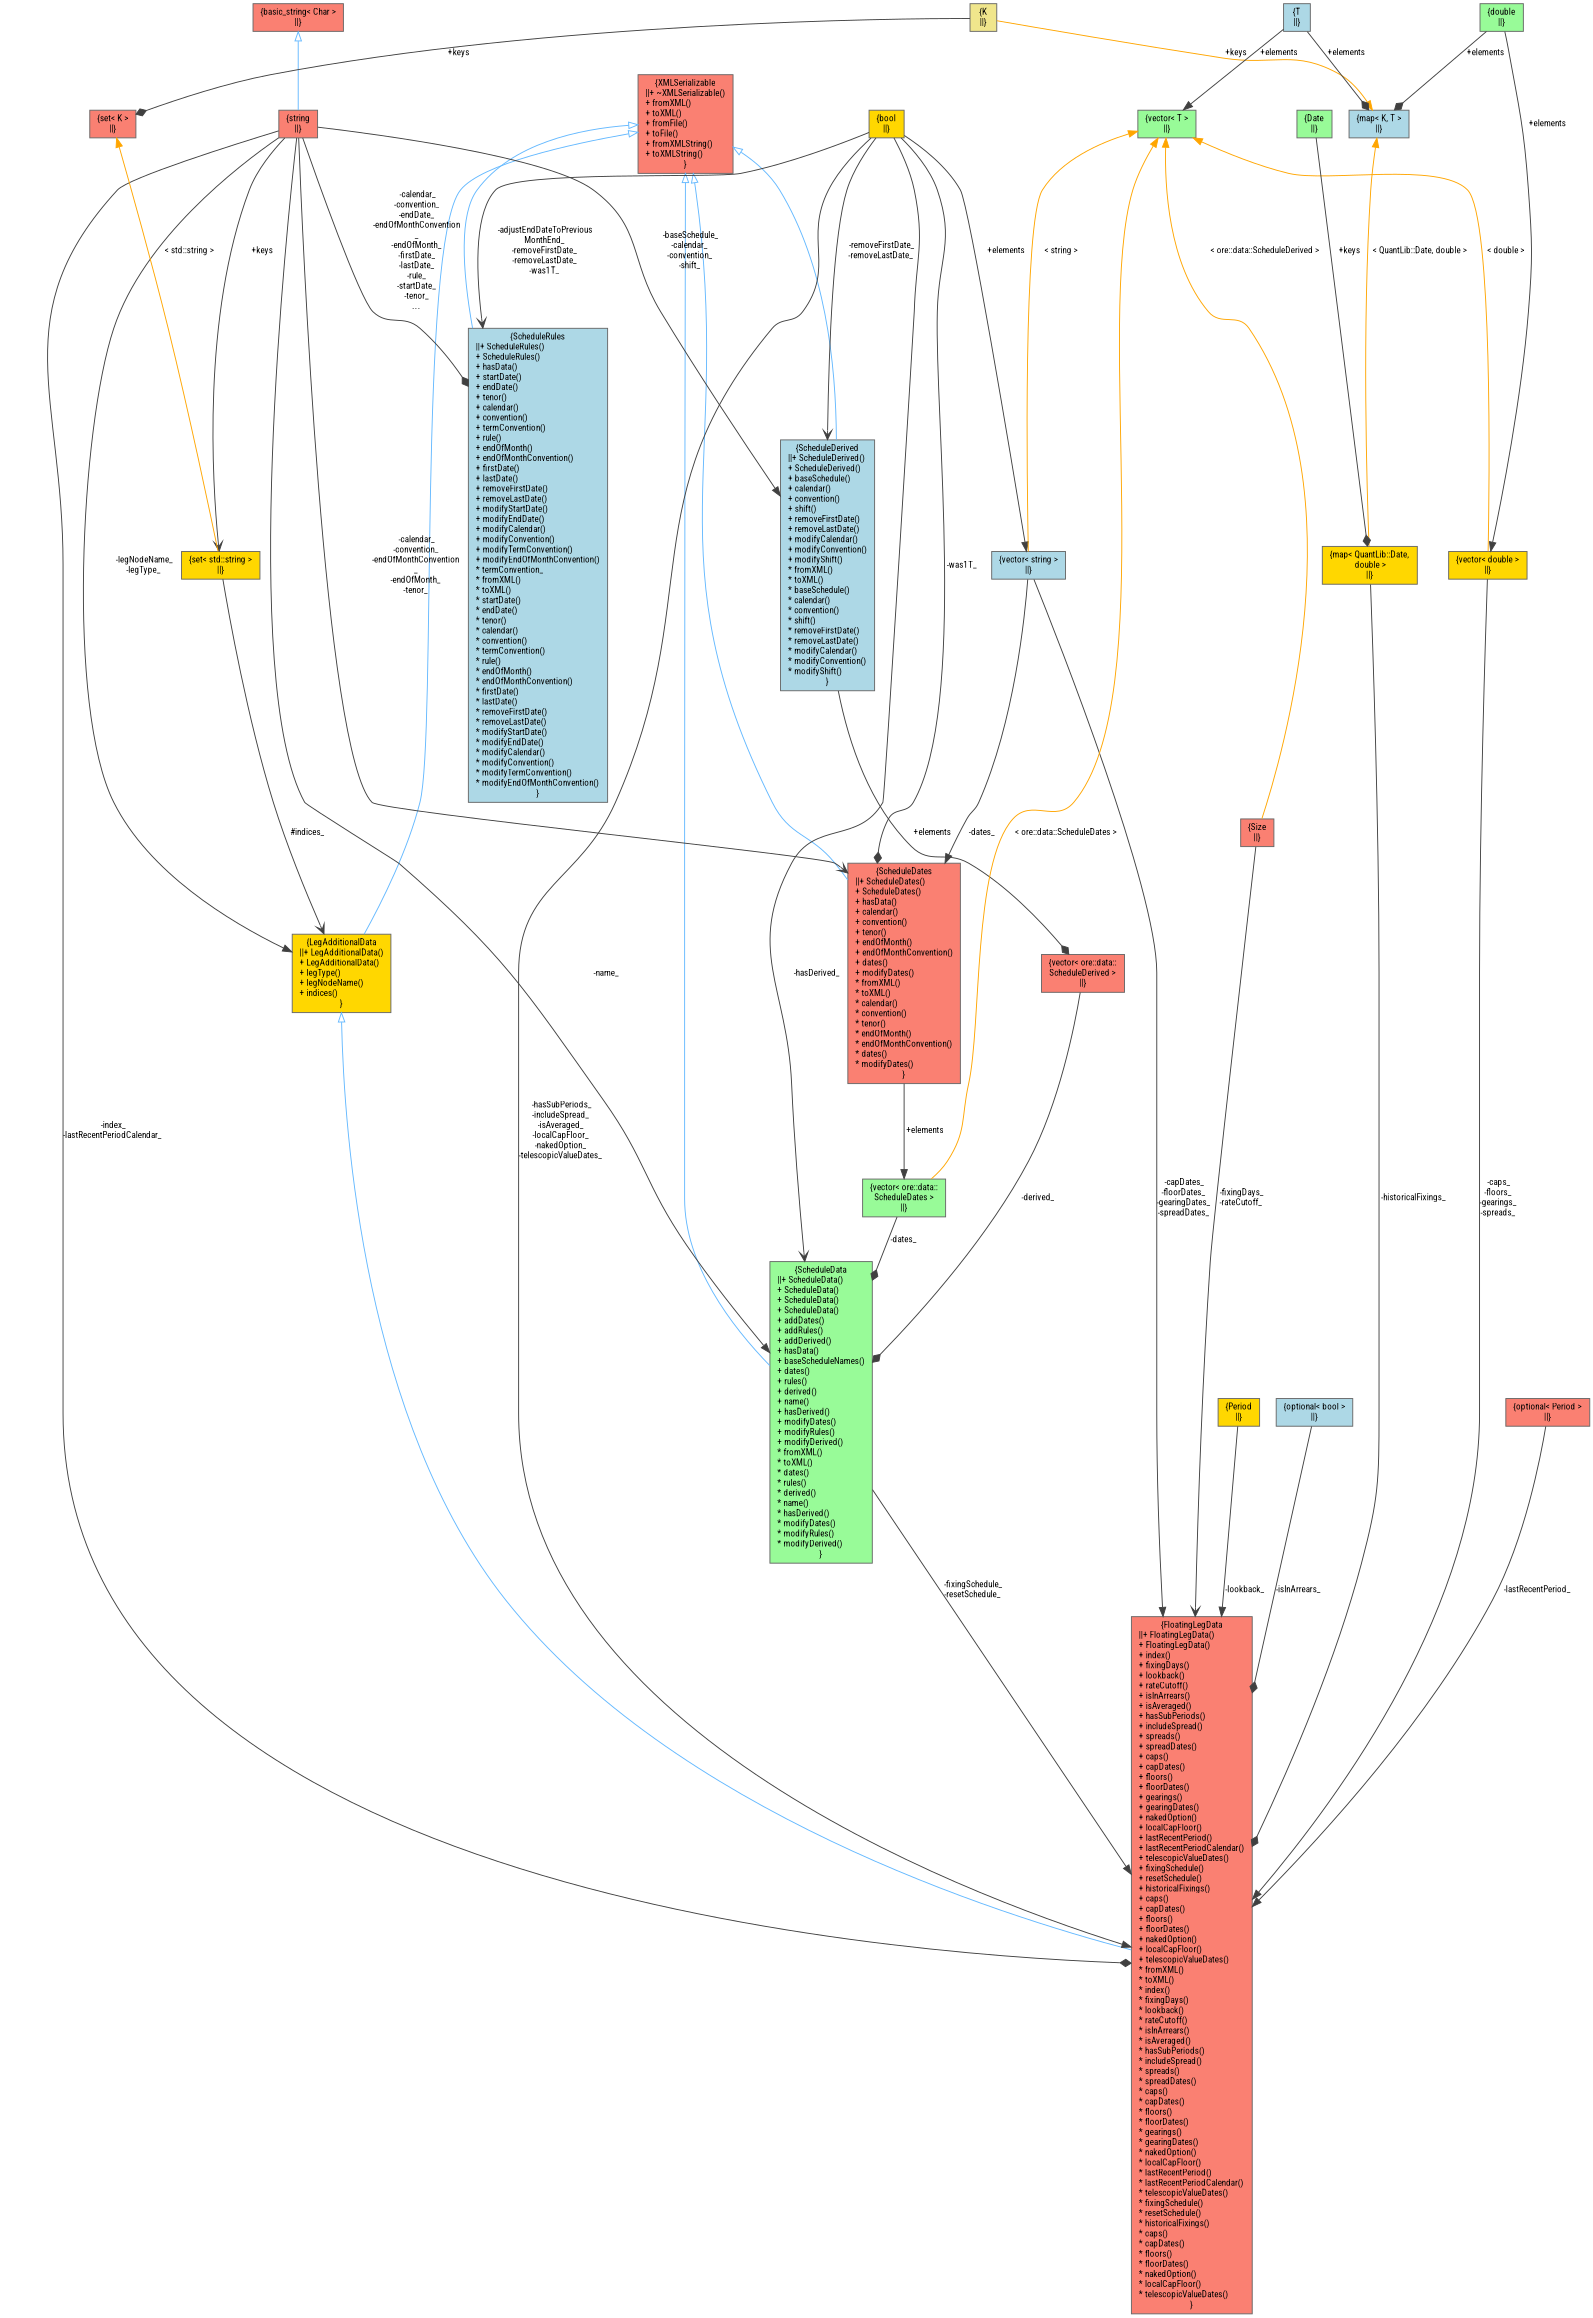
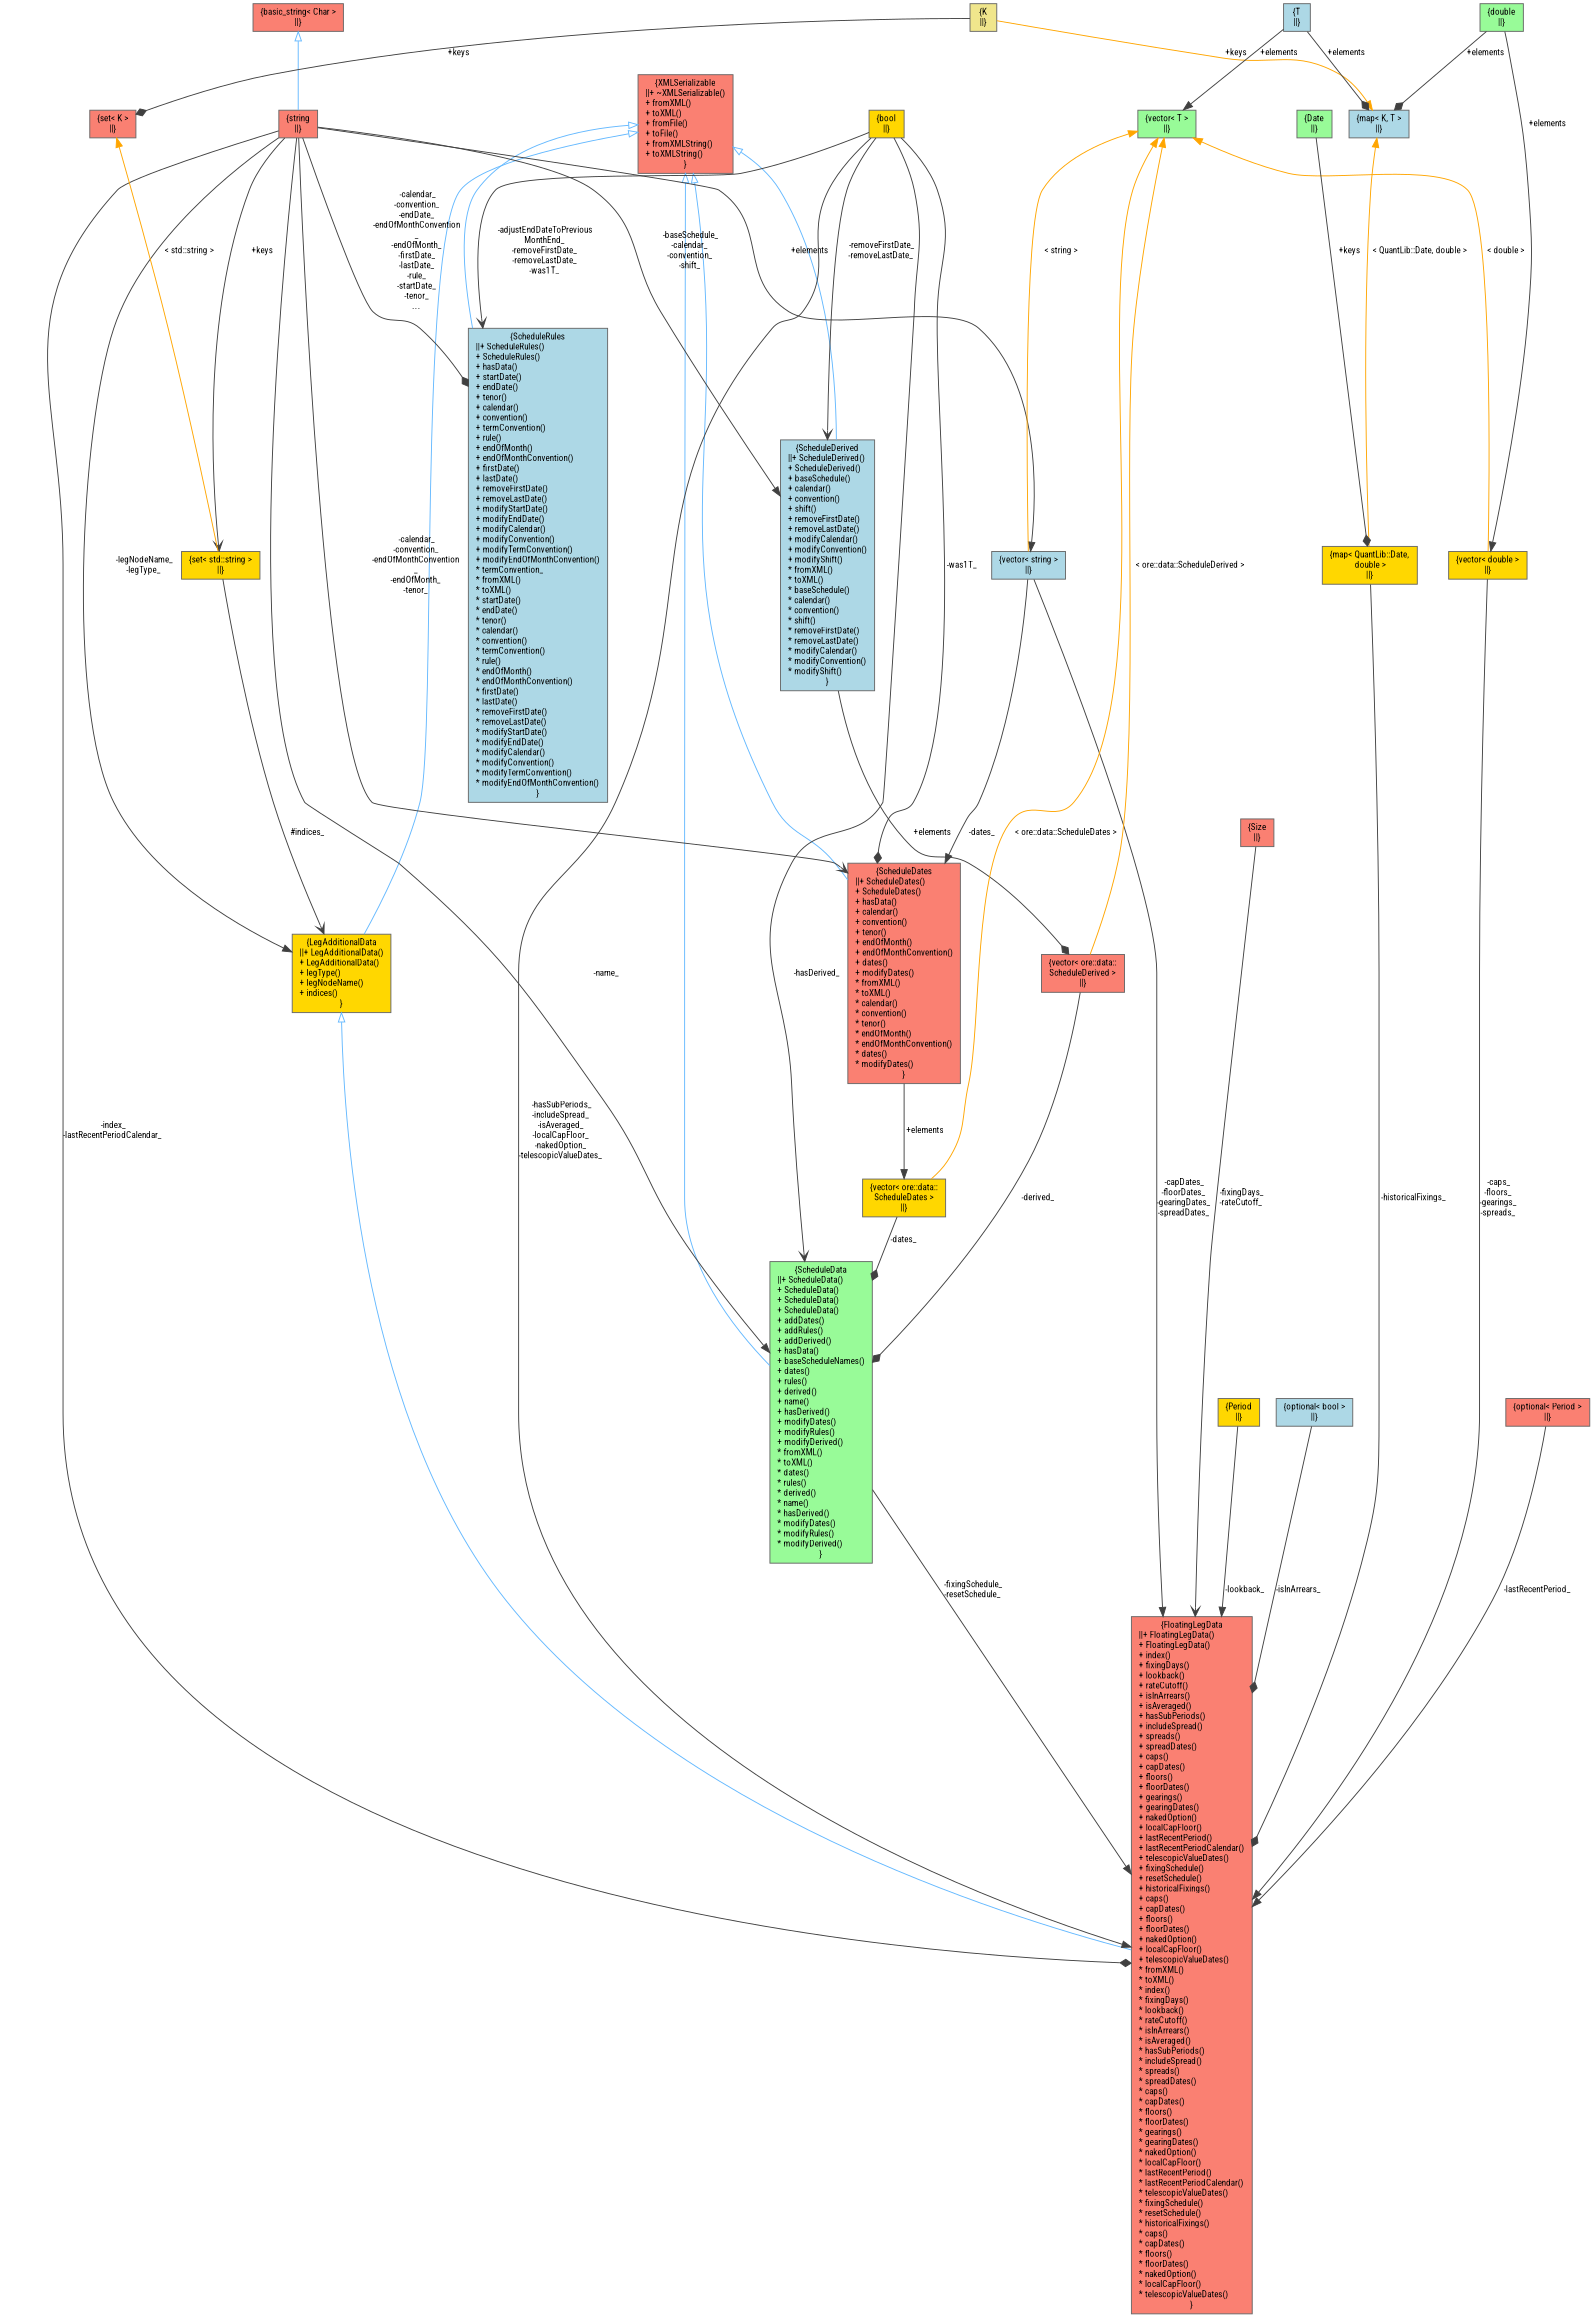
edge "{bool ||}" -> "{vector< string > ||}": now "{string ||}" -> "{vector< string > ||}"
edge "{Size ||}" -> "{vector< T > ||}": now "{vector< ore::data:: ScheduleDerived > ||}" -> "{vector< T > ||}"
node "{vector< ore::data:: ScheduleDates > ||}": fillcolor palegreen -> gold
